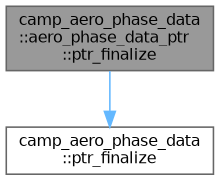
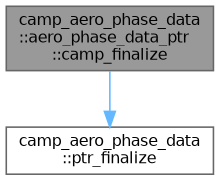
node "camp_aero_phase_data ::aero_phase_data_ptr ::ptr_finalize": label "camp_aero_phase_data ::aero_phase_data_ptr ::ptr_finalize" -> "camp_aero_phase_data ::aero_phase_data_ptr ::camp_finalize"
